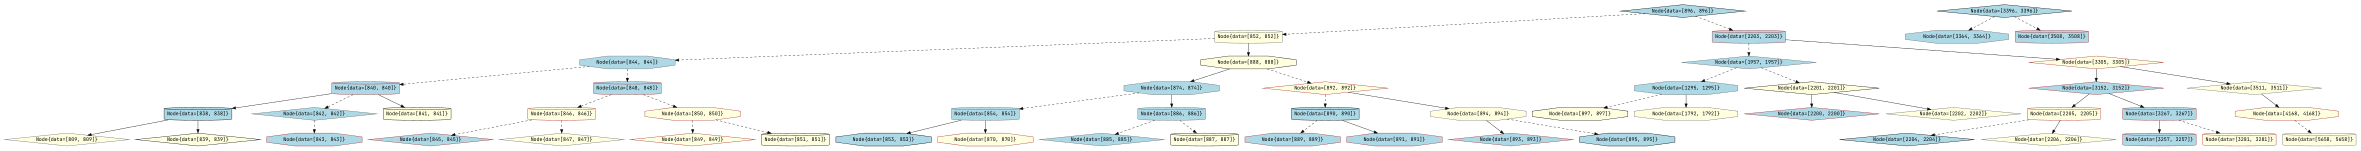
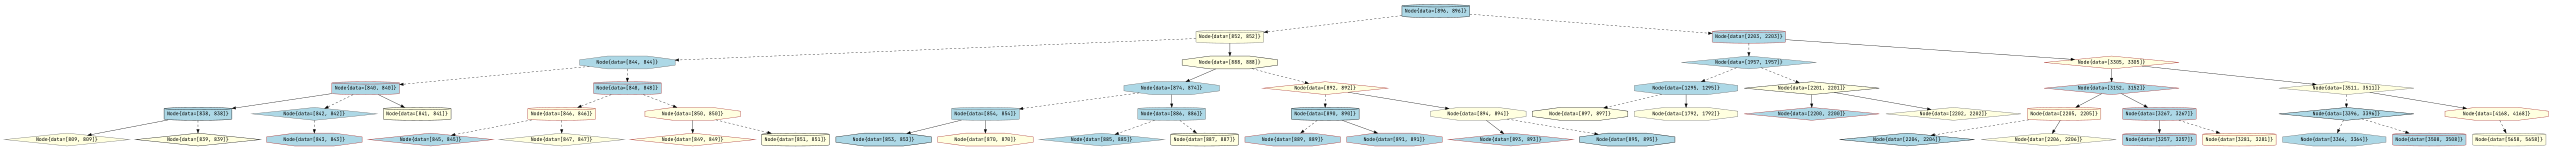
node "Node{data=[896, 896]}": shape diamond -> cylinder
edge "Node{data=[3511, 3511]}" -> "Node{data=[3396, 3396]}": added
edge "Node{data=[838, 838]}" -> "Node{data=[839, 839]}": style solid -> dashed
edge "Node{data=[850, 850]}" -> "Node{data=[849, 849]}": style dashed -> solid
